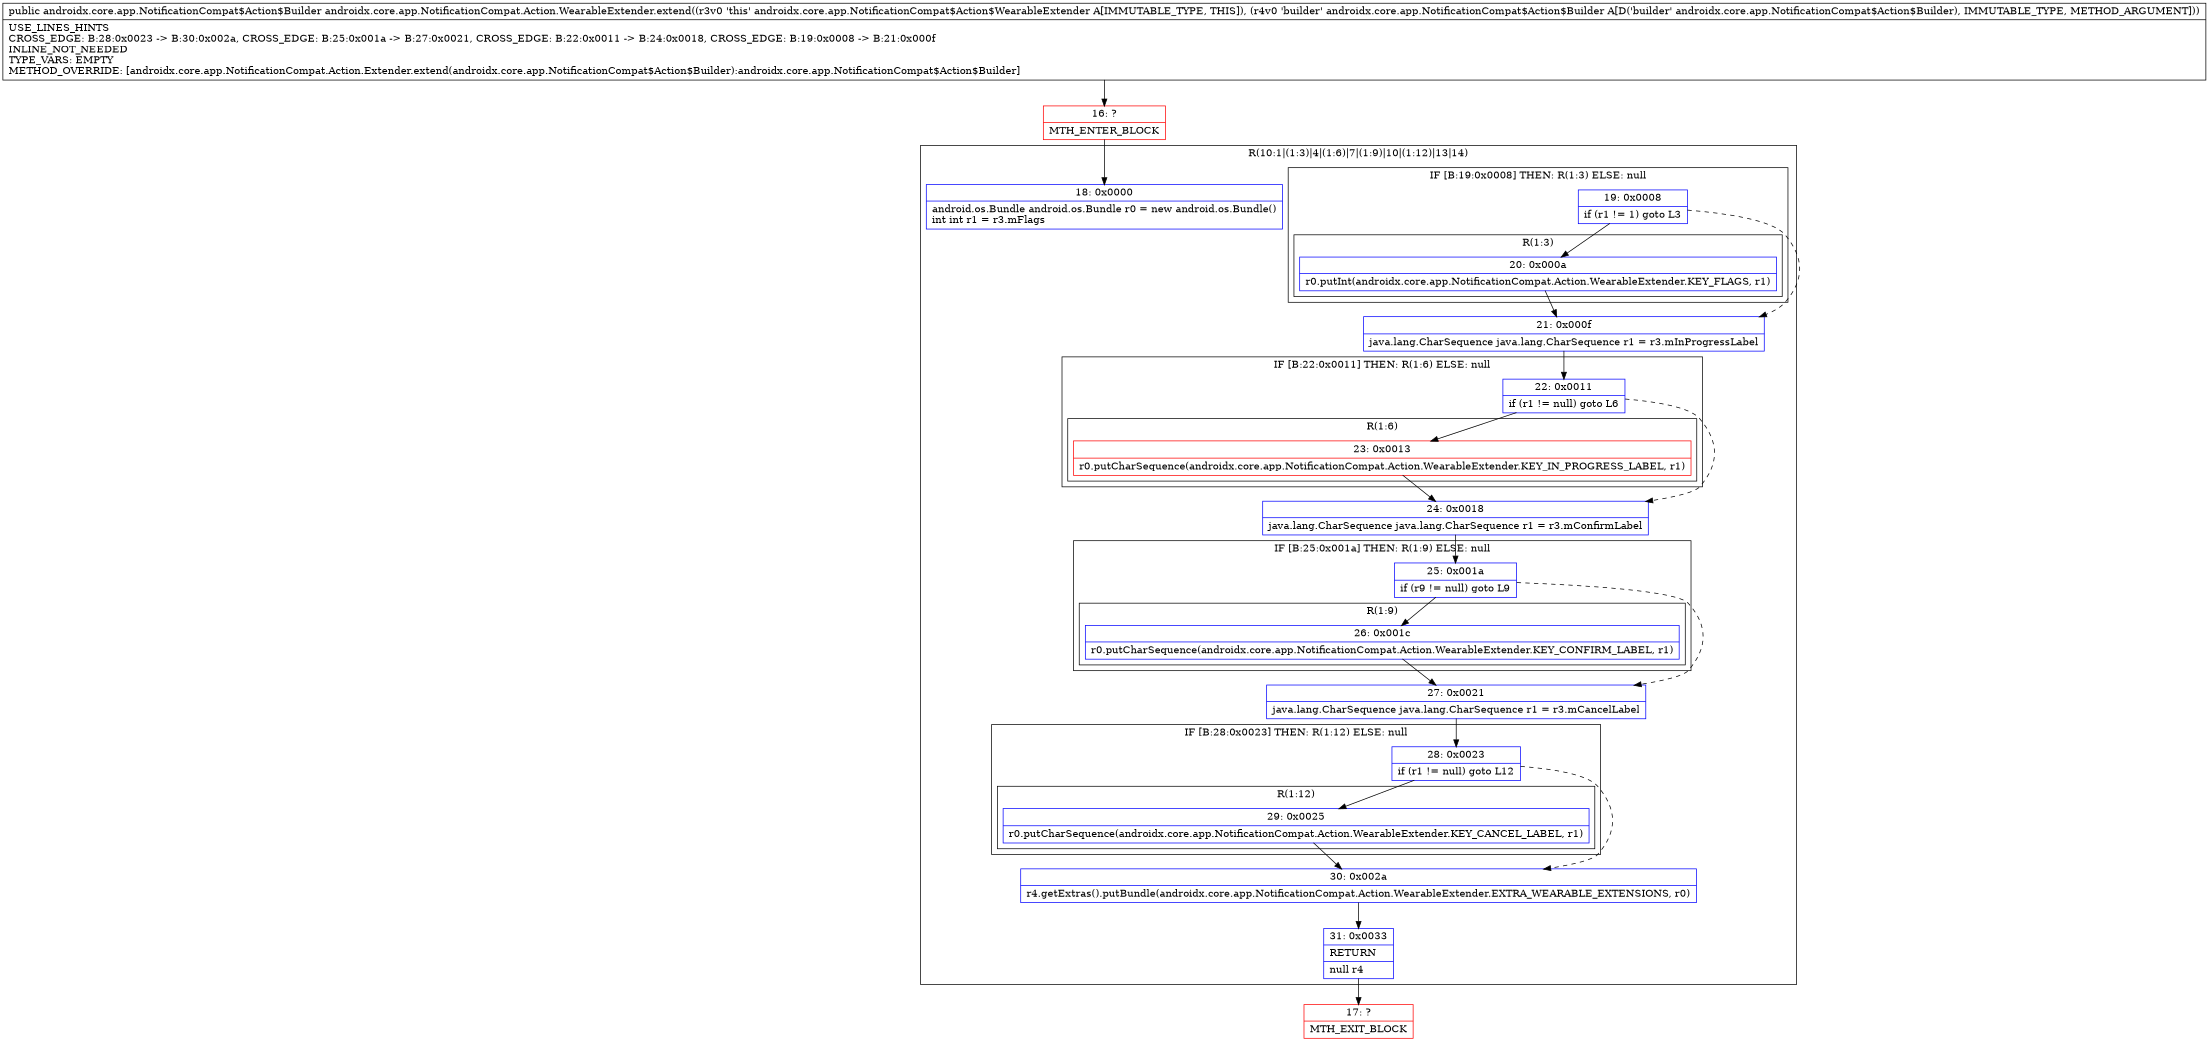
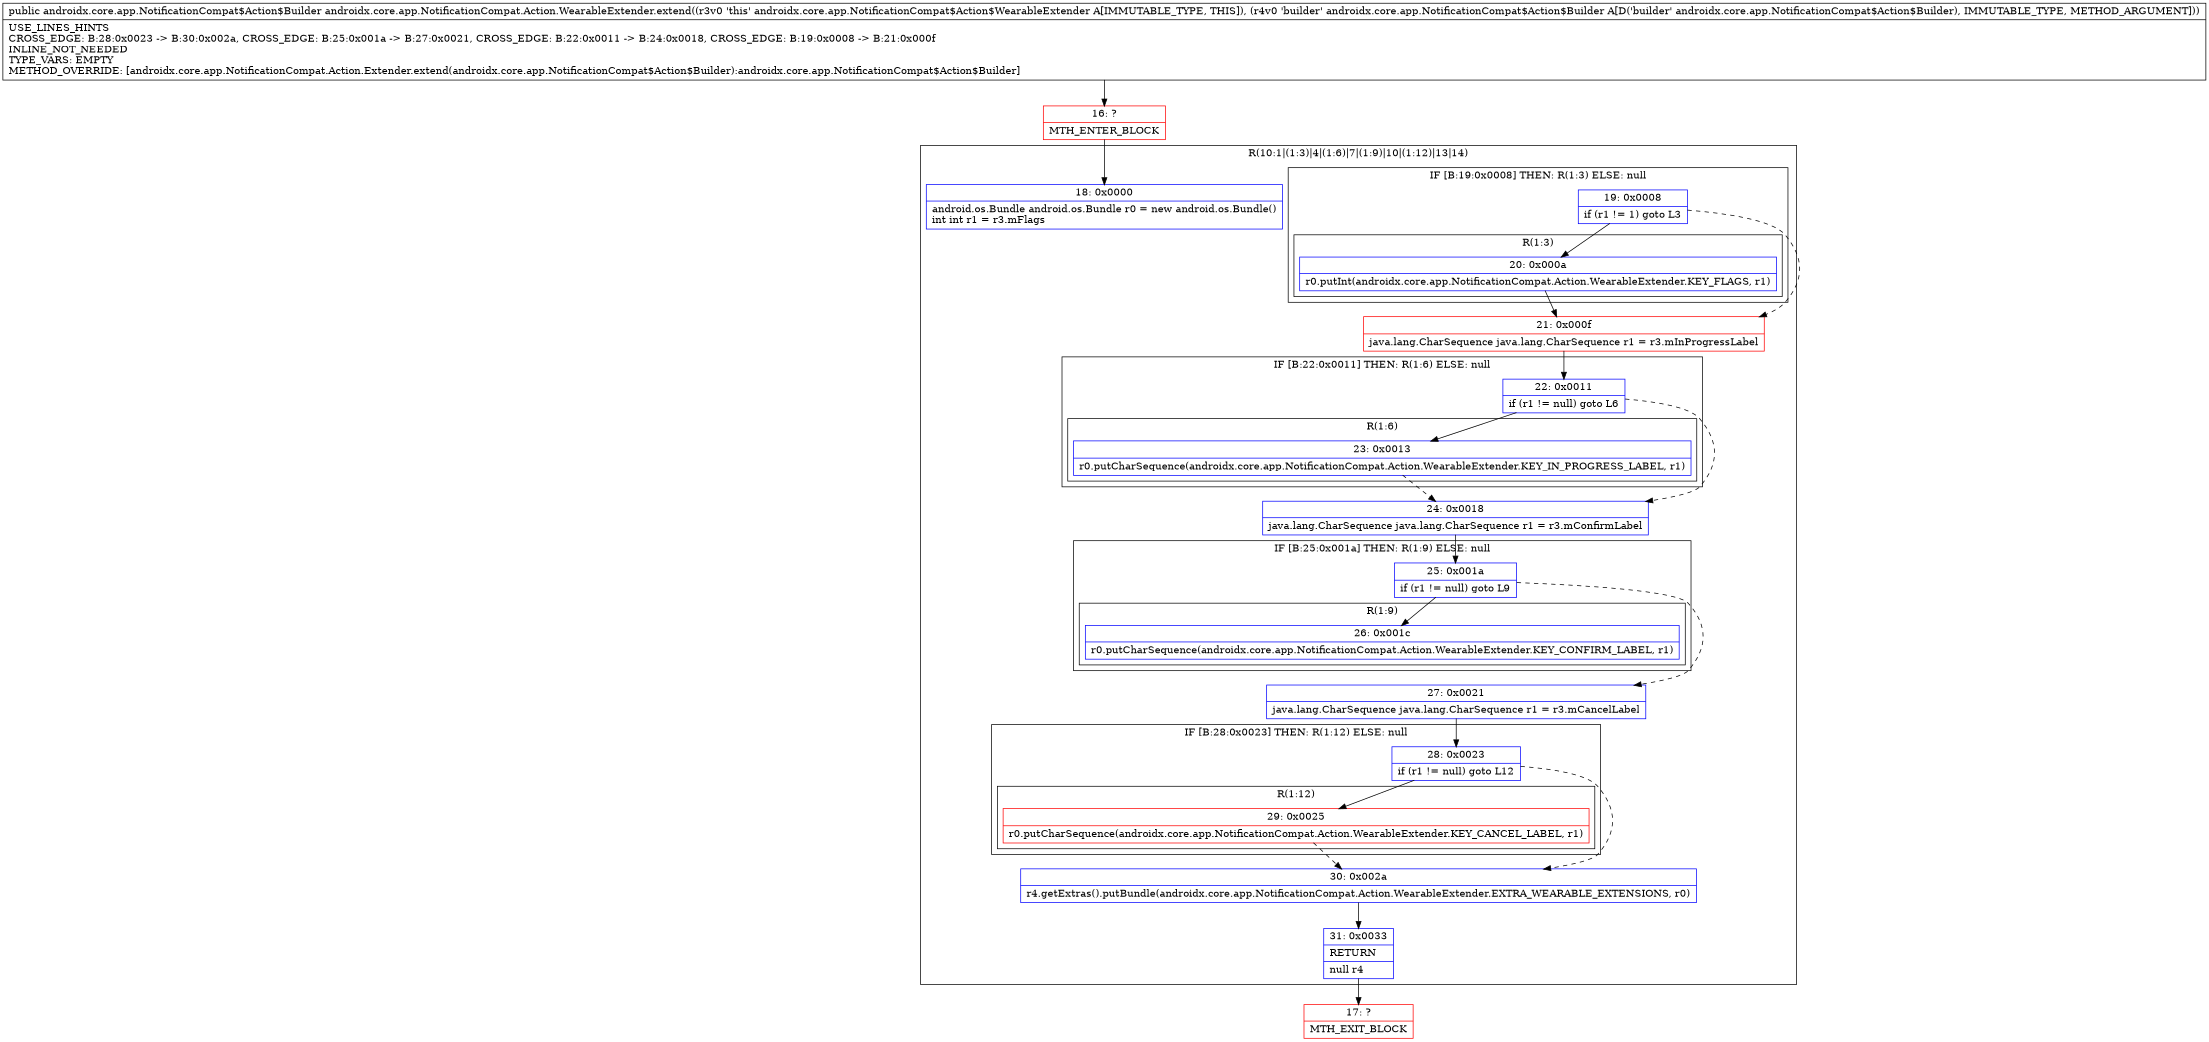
node "21: 0x000f": color blue -> red
node "23: 0x0013": color red -> blue
edge "23: 0x0013" -> "24: 0x0018": style solid -> dashed
node "25: 0x001a": text "if (r9 != null) goto L9" -> "if (r1 != null) goto L9"
edge "26: 0x001c" -> "27: 0x0021": removed
node "29: 0x0025": color blue -> red
edge "29: 0x0025" -> "30: 0x002a": style solid -> dashed
